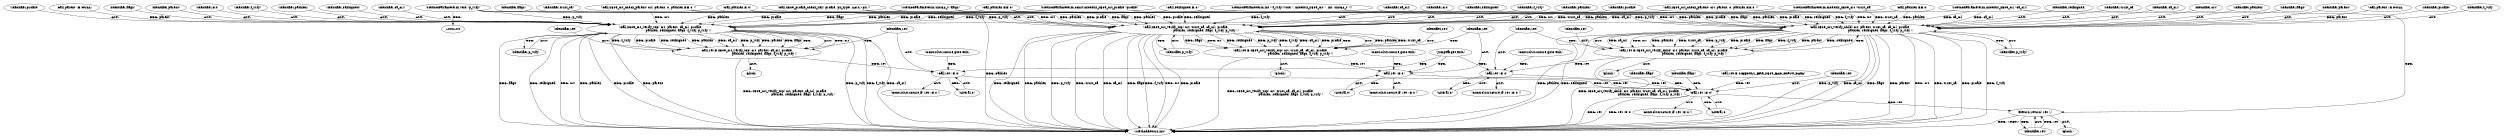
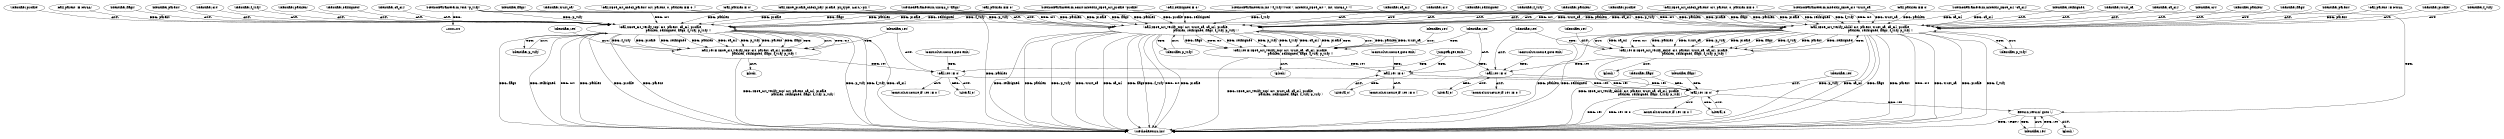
node "(Call,ret = MBEDTLS_ERR_X509_BAD_INPUT_DATA)": removed
node "(Return,return( ret );)": label "(Return,return( ret );)" -> "(Return,return( goto );)"
